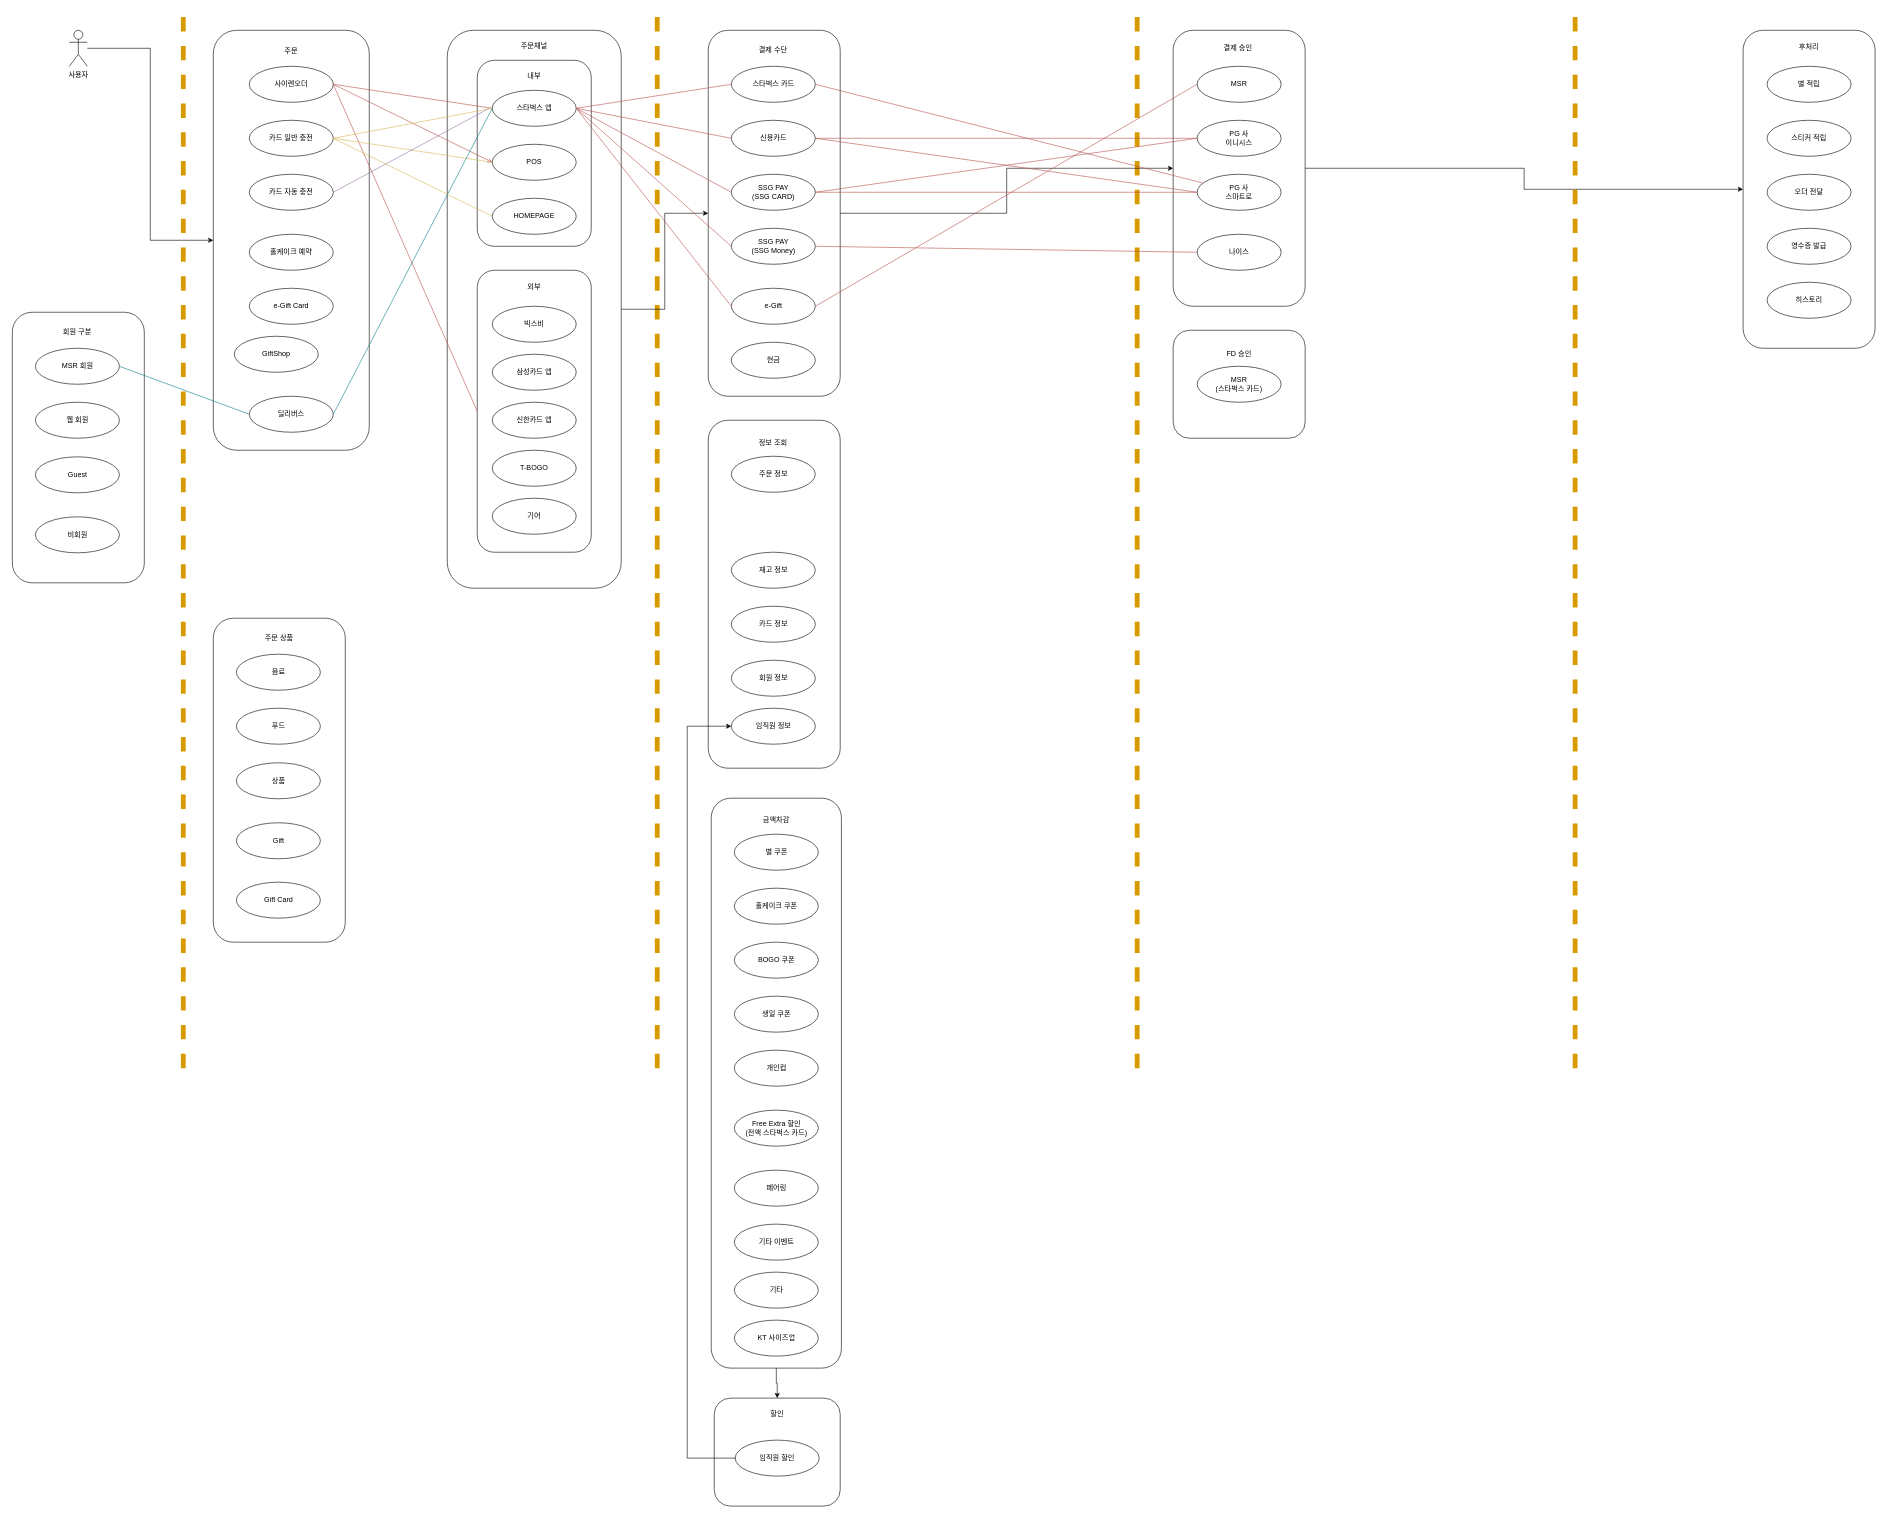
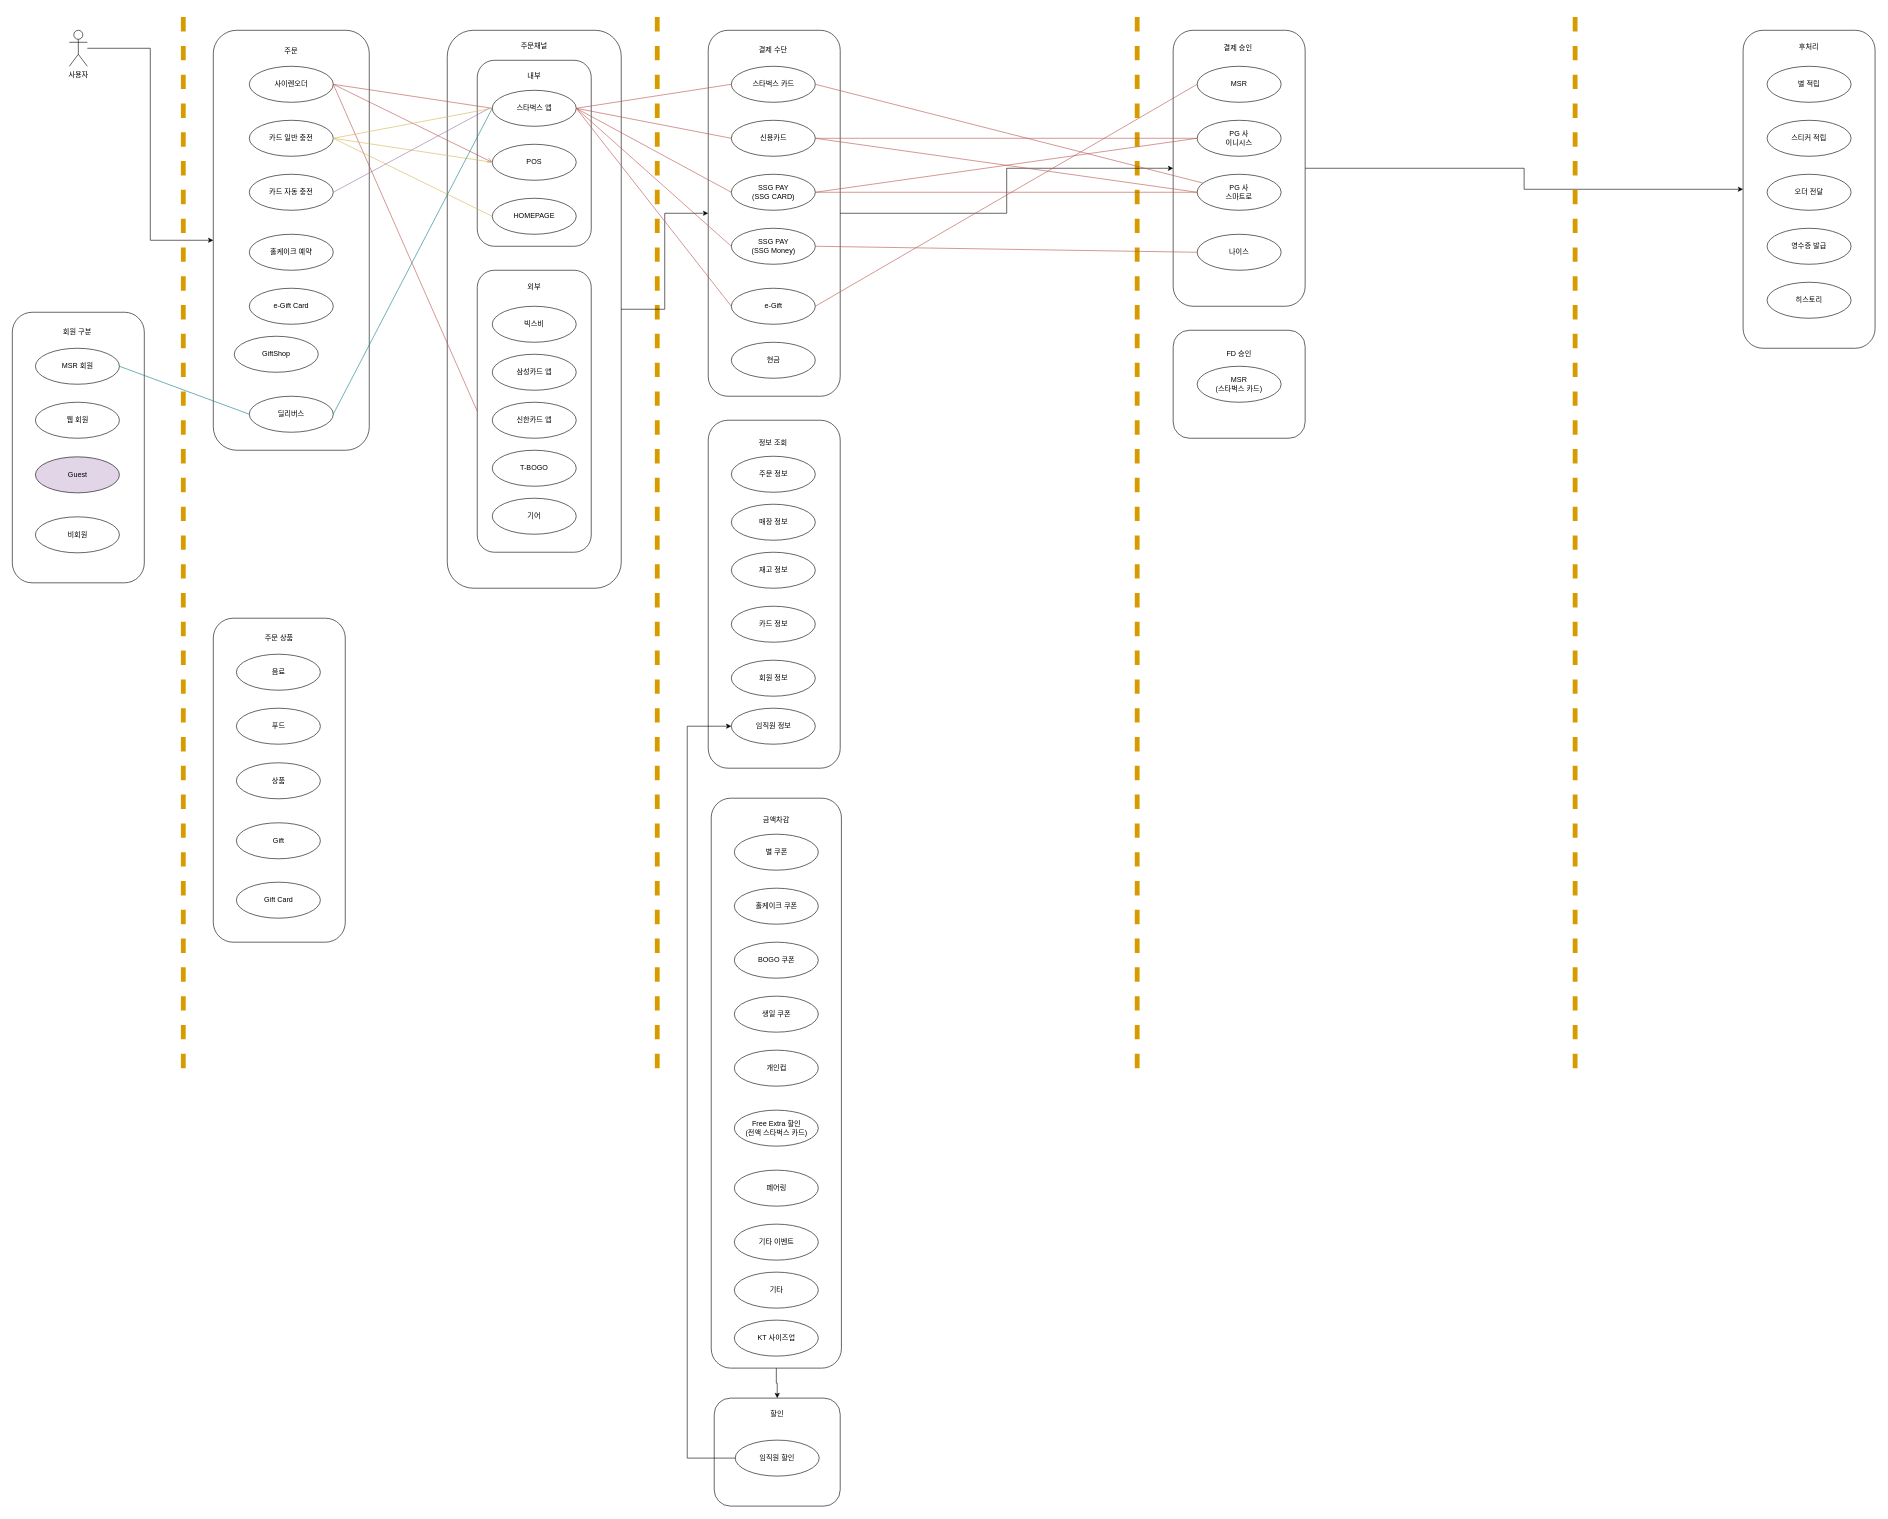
node "Guest": fillcolor #ffffff -> #e1d5e7
node "매장 정보": added
